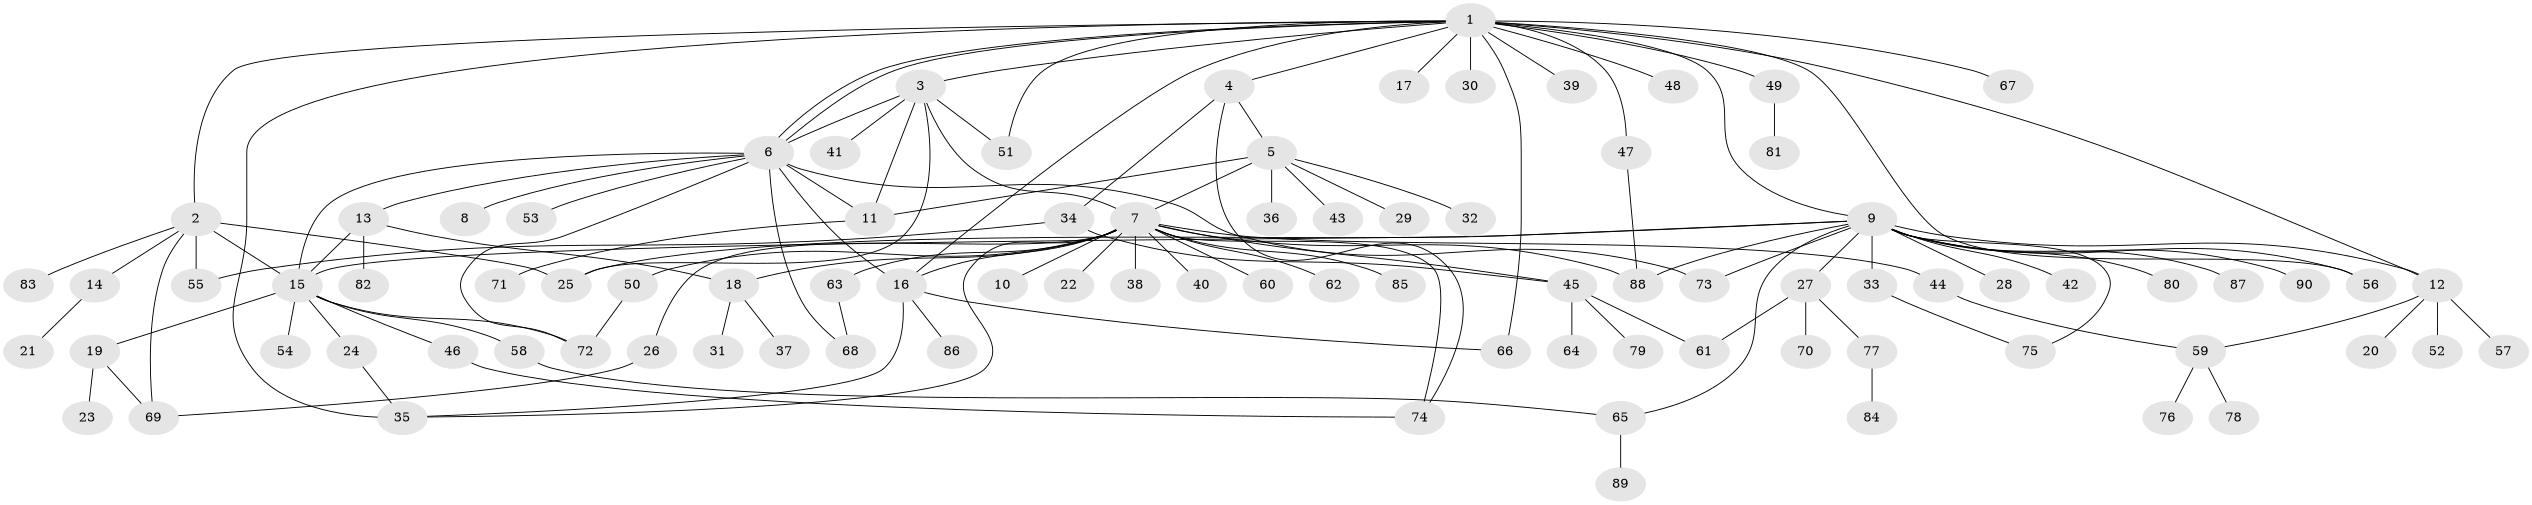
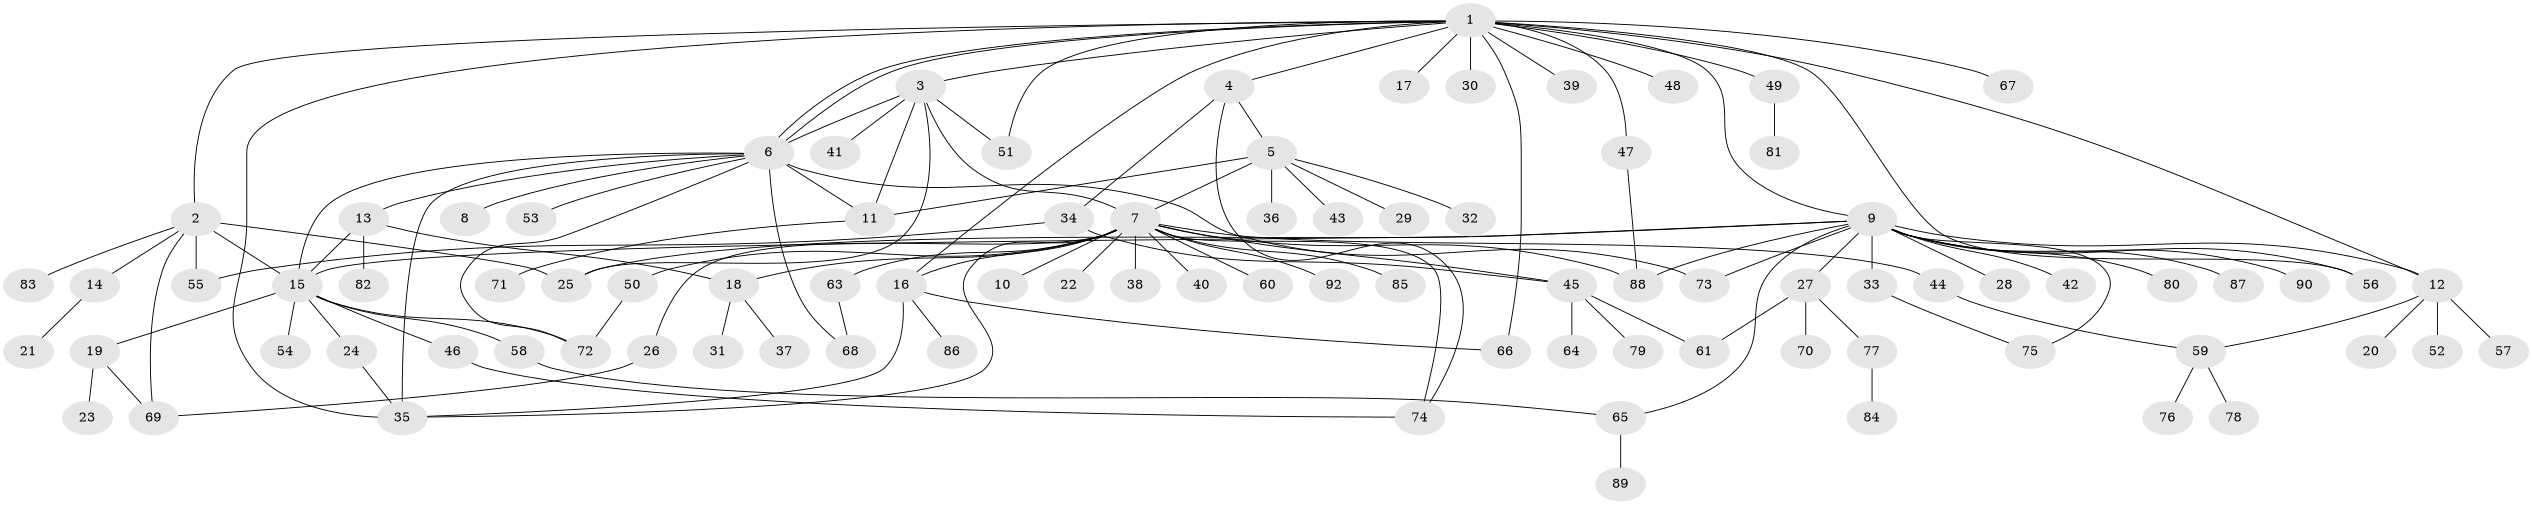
edge "6" -- "16": now "6" -- "35"
node "62": label "62" -> "92"
